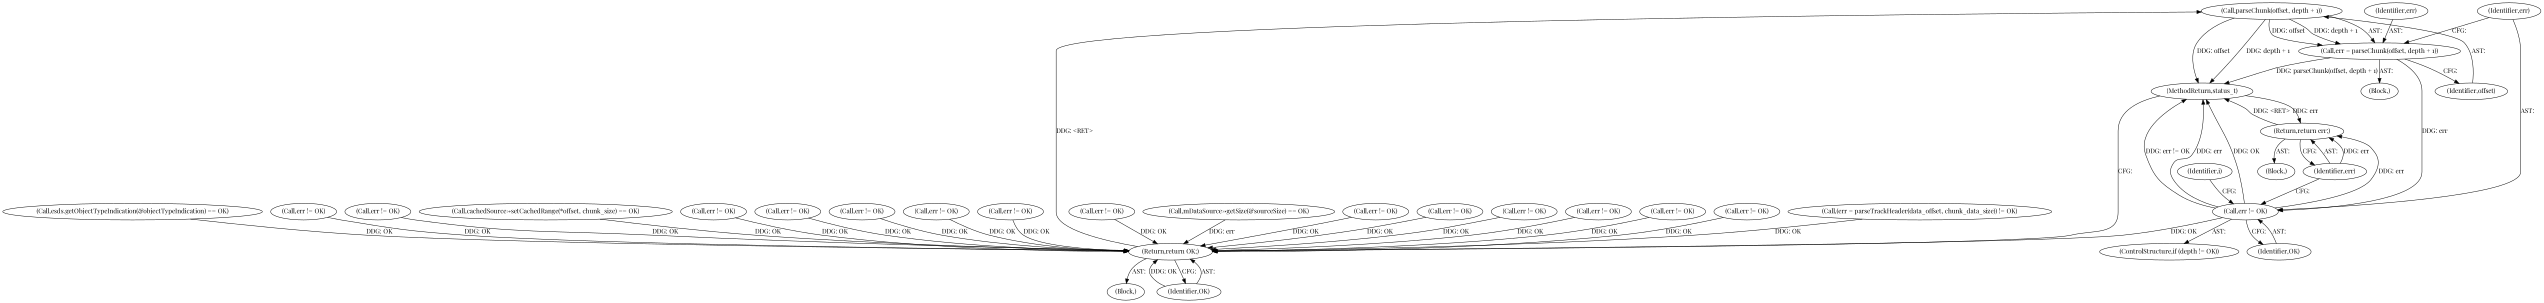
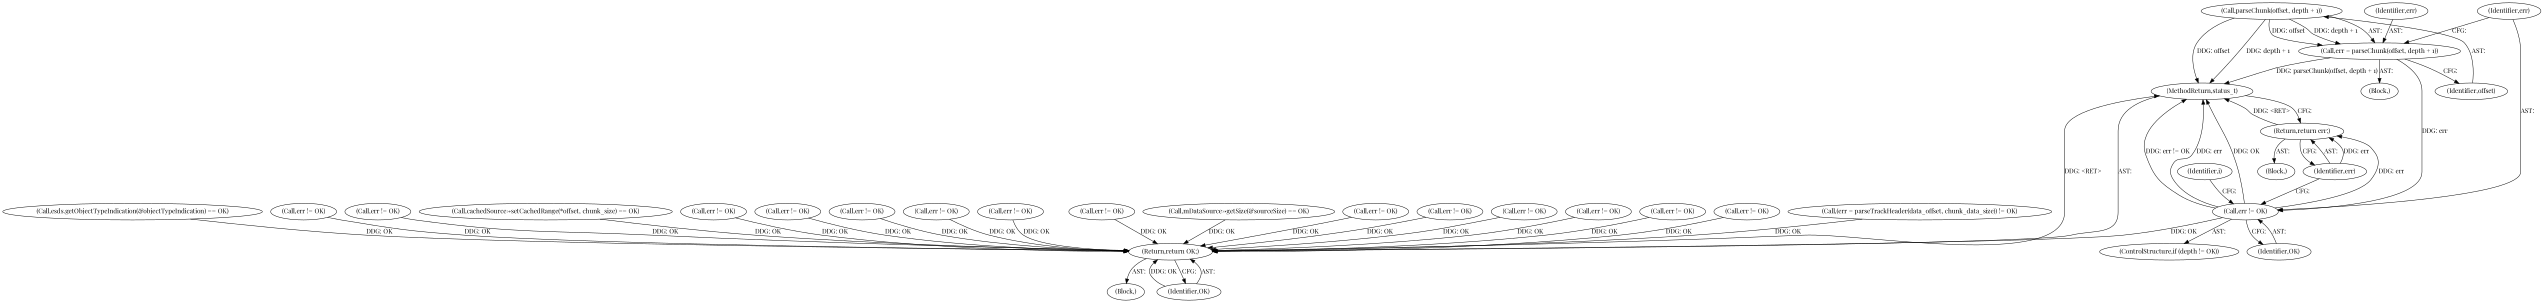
edge "(Return,return OK;)" -> "(Call,parseChunk(offset, depth + 1))": now "(Return,return OK;)" -> "(MethodReturn,status_t)"
edge "(MethodReturn,status_t)" -> "(Return,return err;)": label "DDG: err" -> "CFG: "
edge "(MethodReturn,status_t)" -> "(Return,return OK;)": label "CFG: " -> "AST: "
edge "(Call,mDataSource->getSize(&sourceSize) == OK)" -> "(Return,return OK;)": label "DDG: err" -> "DDG: OK"
